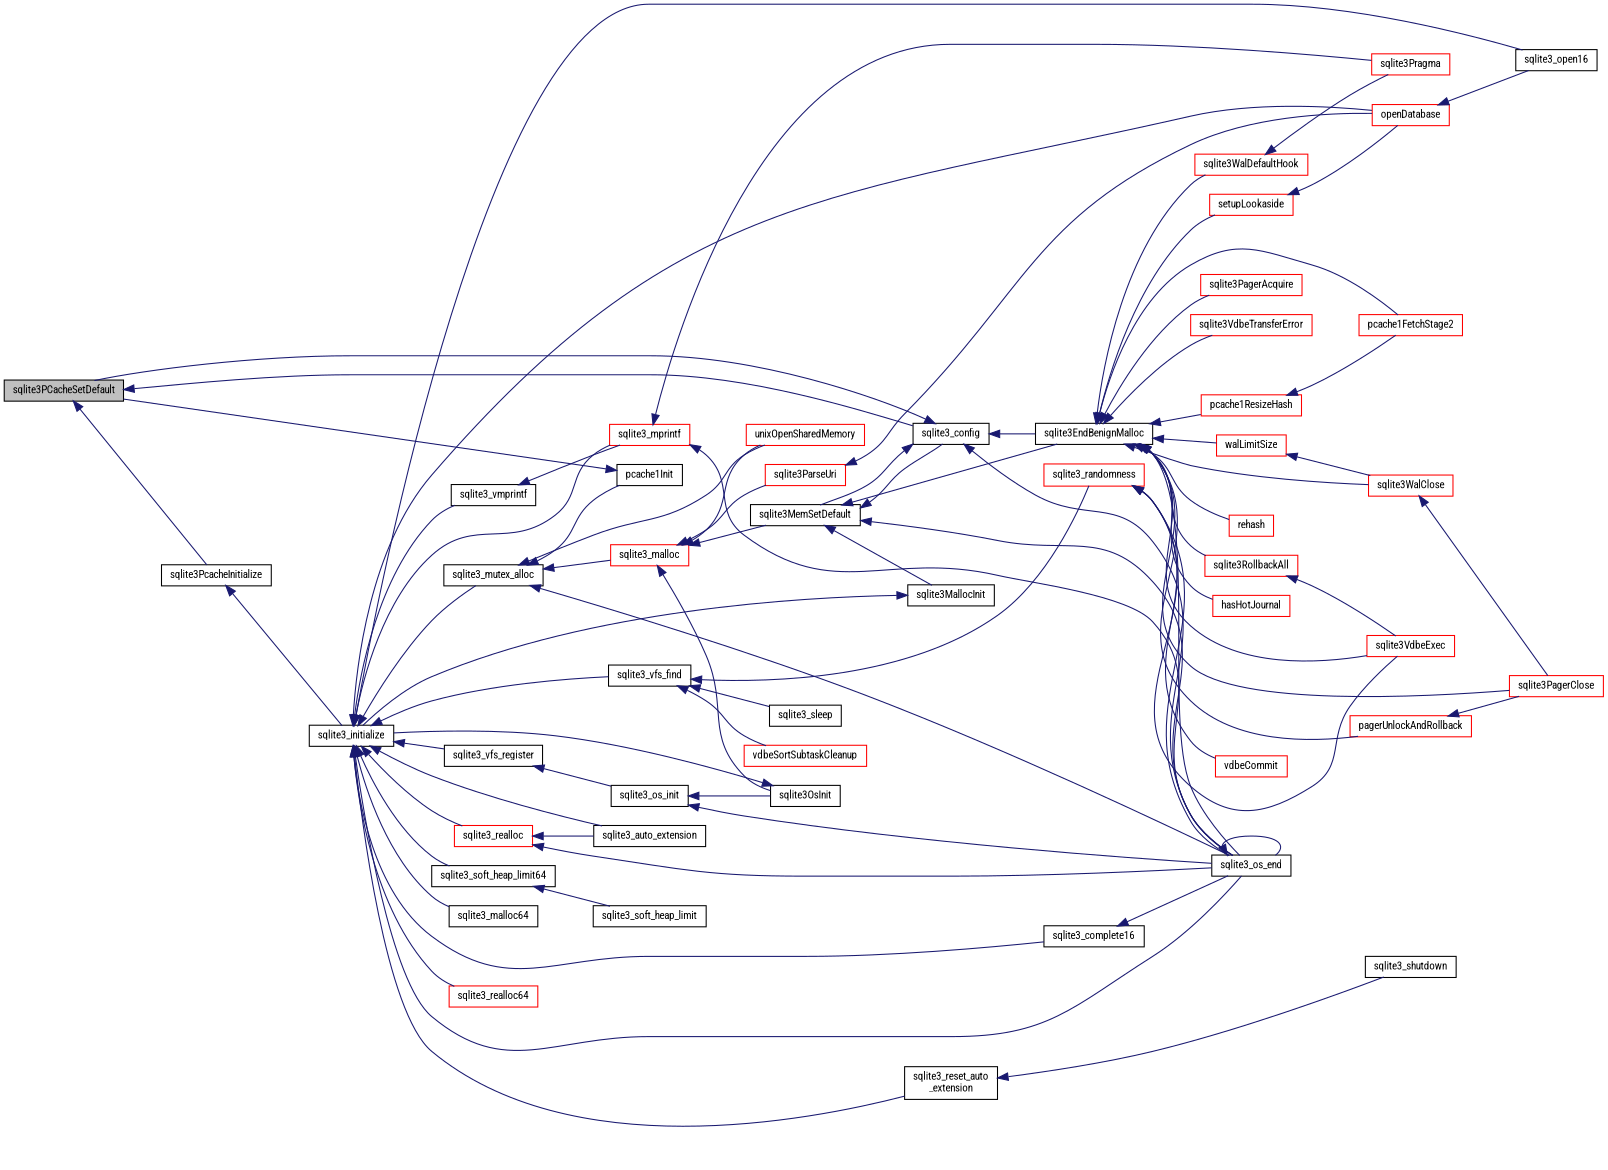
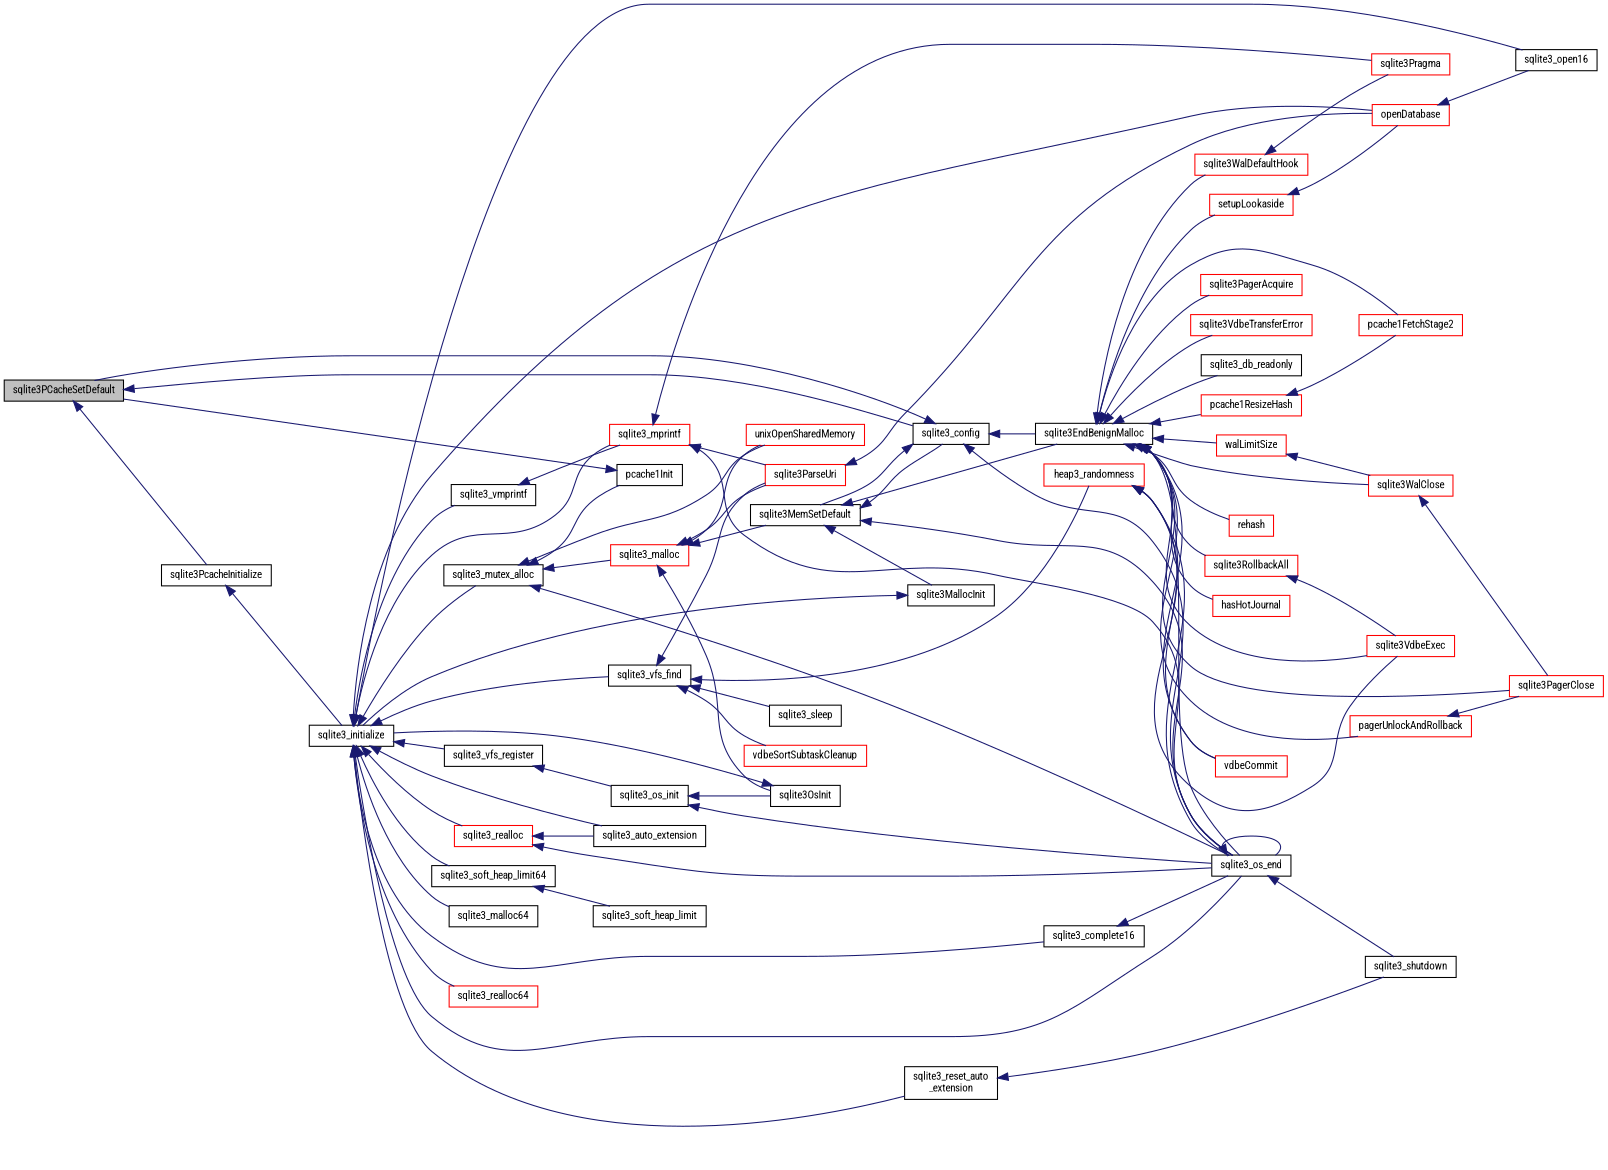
node "sqlite3_db_readonly": added
edge "sqlite3ParseUri" -> "sqlite3_mprintf": added
node "sqlite3_randomness": label "sqlite3_randomness" -> "heap3_randomness"
edge "sqlite3ParseUri" -> "sqlite3_vfs_find": added
edge "vdbeCommit" -> "sqlite3EndBenignMalloc": added
edge "sqlite3_shutdown" -> "sqlite3_os_end": added
